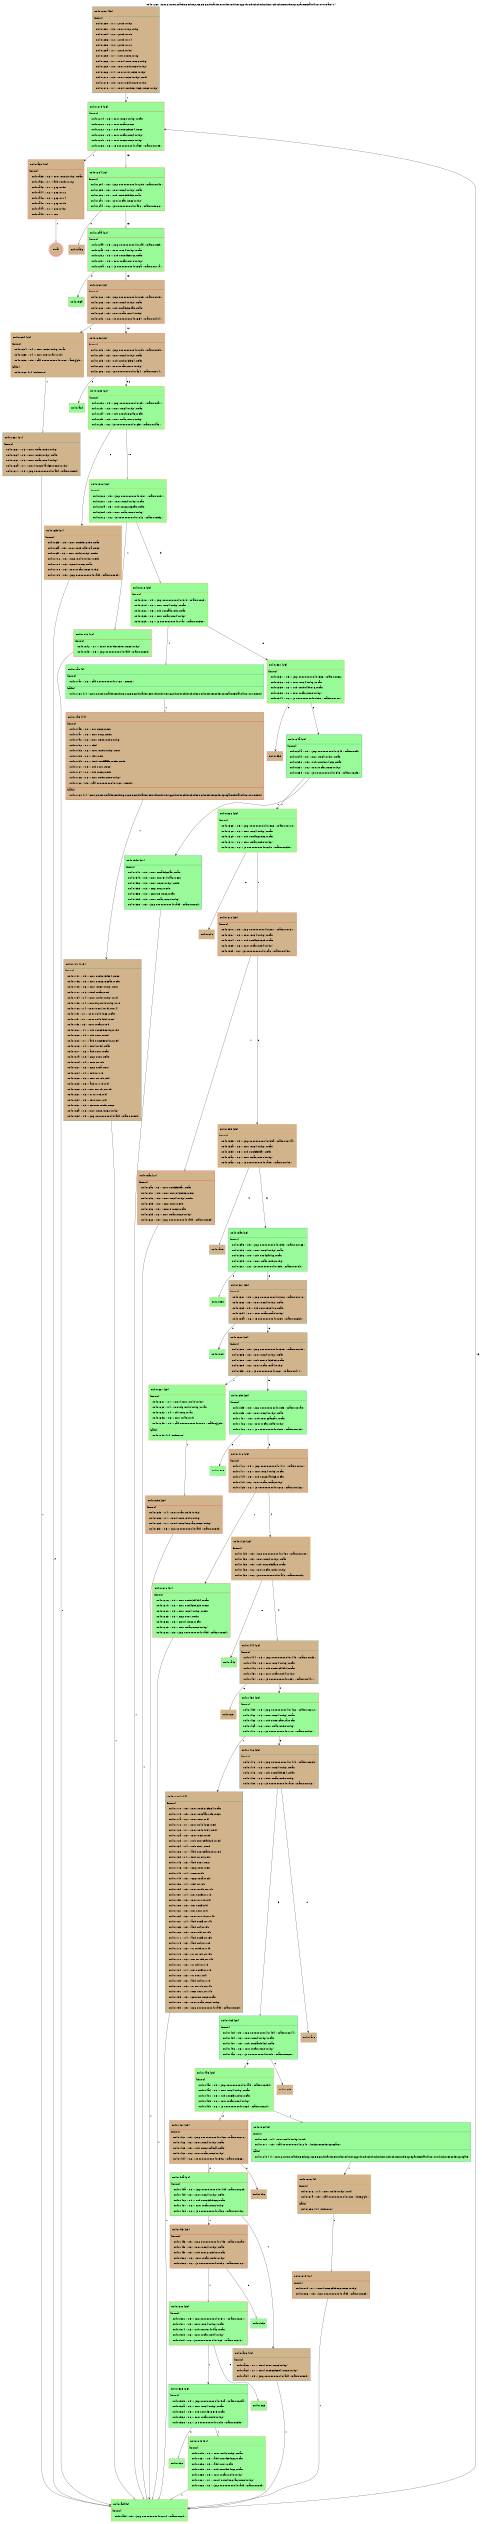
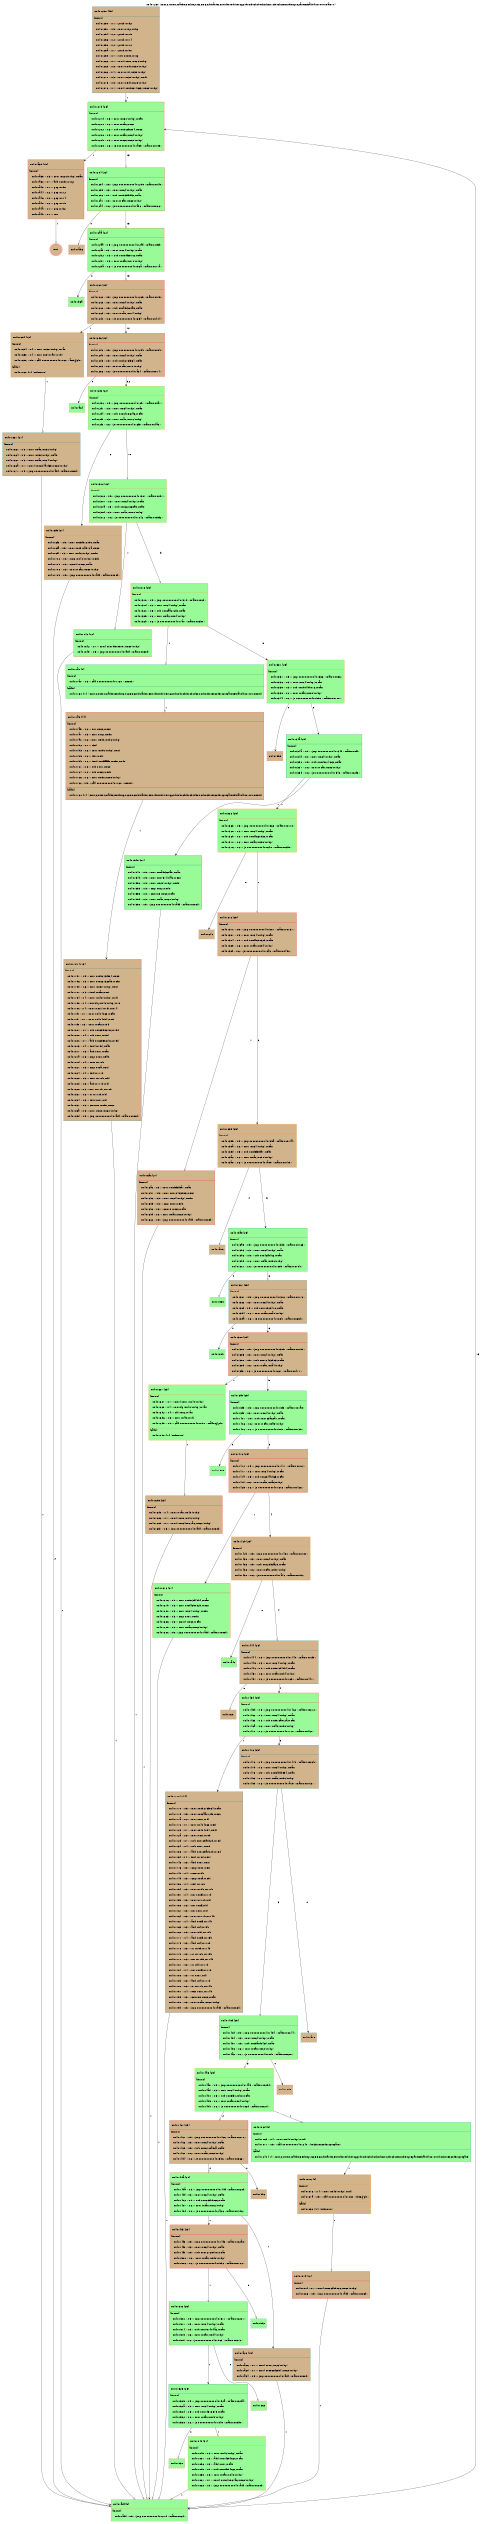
node "Final": label "Final" -> "Exit"
node "0x4013e0 [25]": color teal -> red
